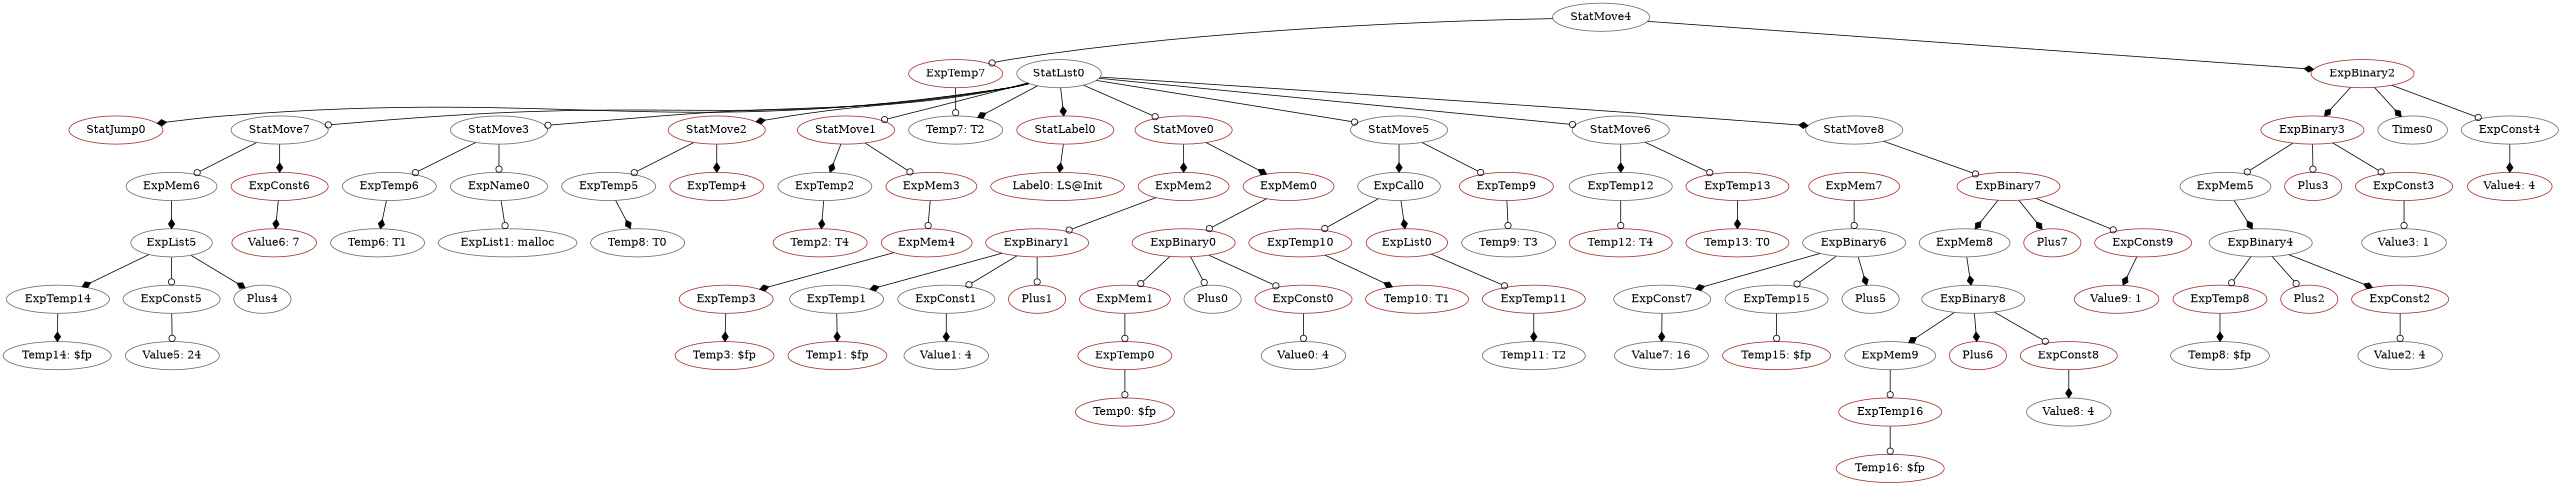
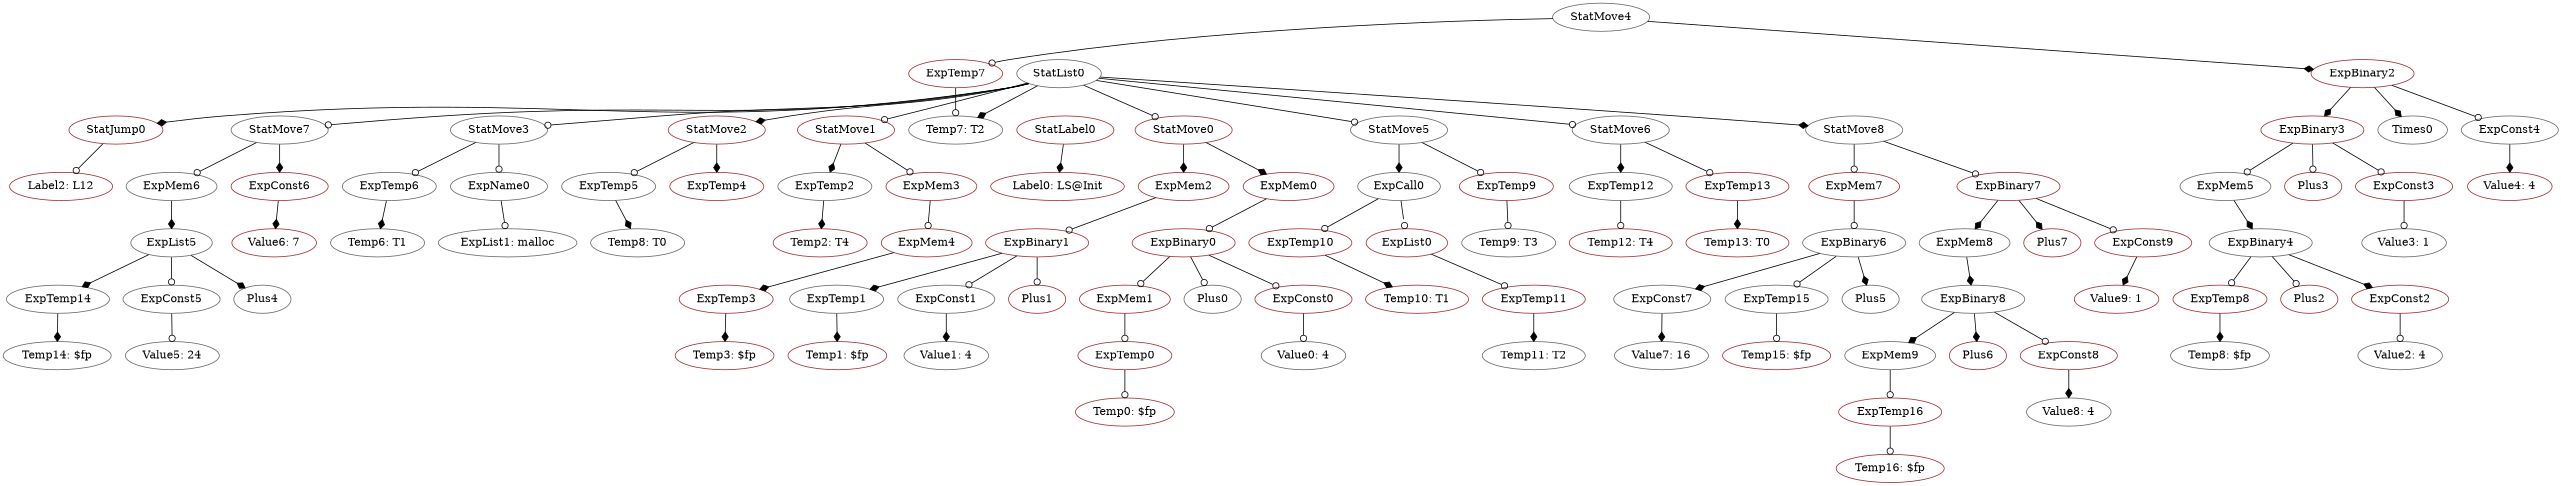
edge "StatList0" -> "StatLabel0": removed
edge "StatMove8" -> "ExpMem7": added
node "Label2: L12": added
edge "ExpCall0" -> "ExpList0": arrowhead diamond -> odot
